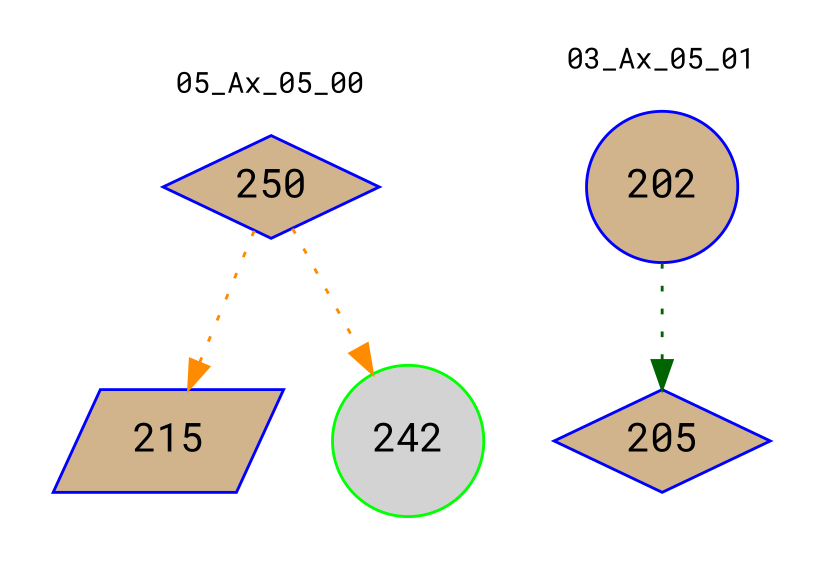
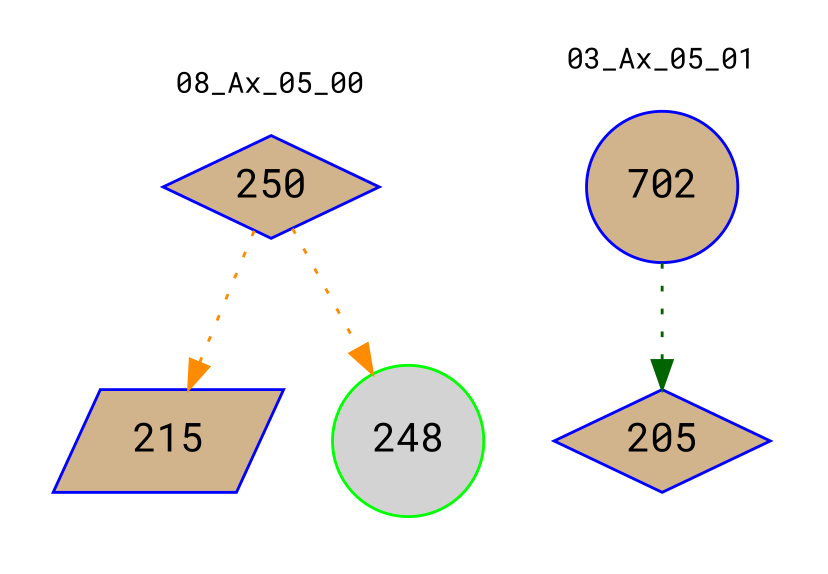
cluster "05_Ax_05_00": label "05_Ax_05_00" -> "08_Ax_05_00"
node "202": label "202" -> "702"
node "242": label "242" -> "248"
